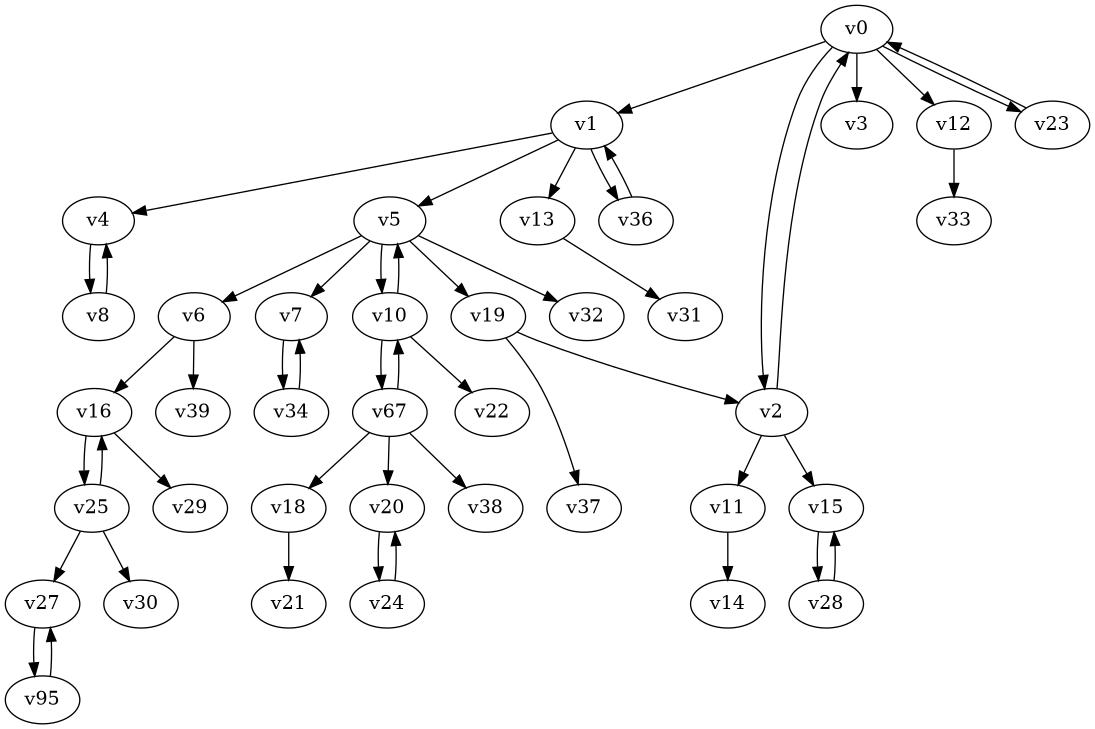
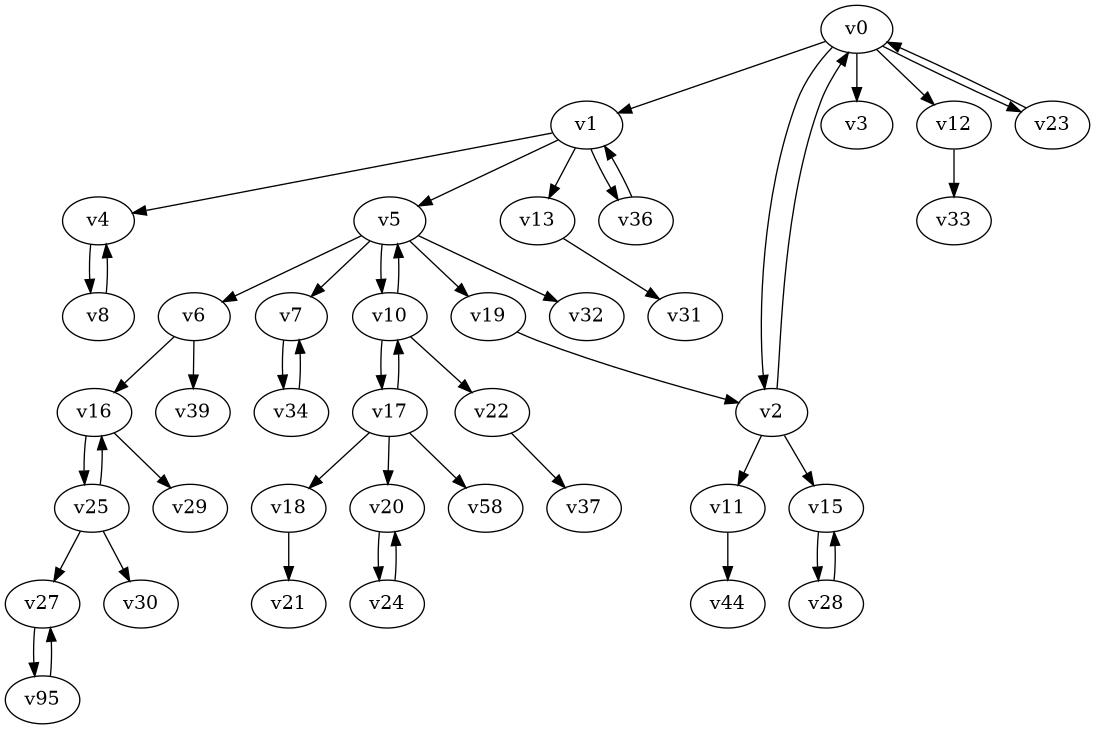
edge "v19" -> "v37": now "v22" -> "v37"
node "v67": label "v67" -> "v17"
node "v38": label "v38" -> "v58"
node "v14": label "v14" -> "v44"
